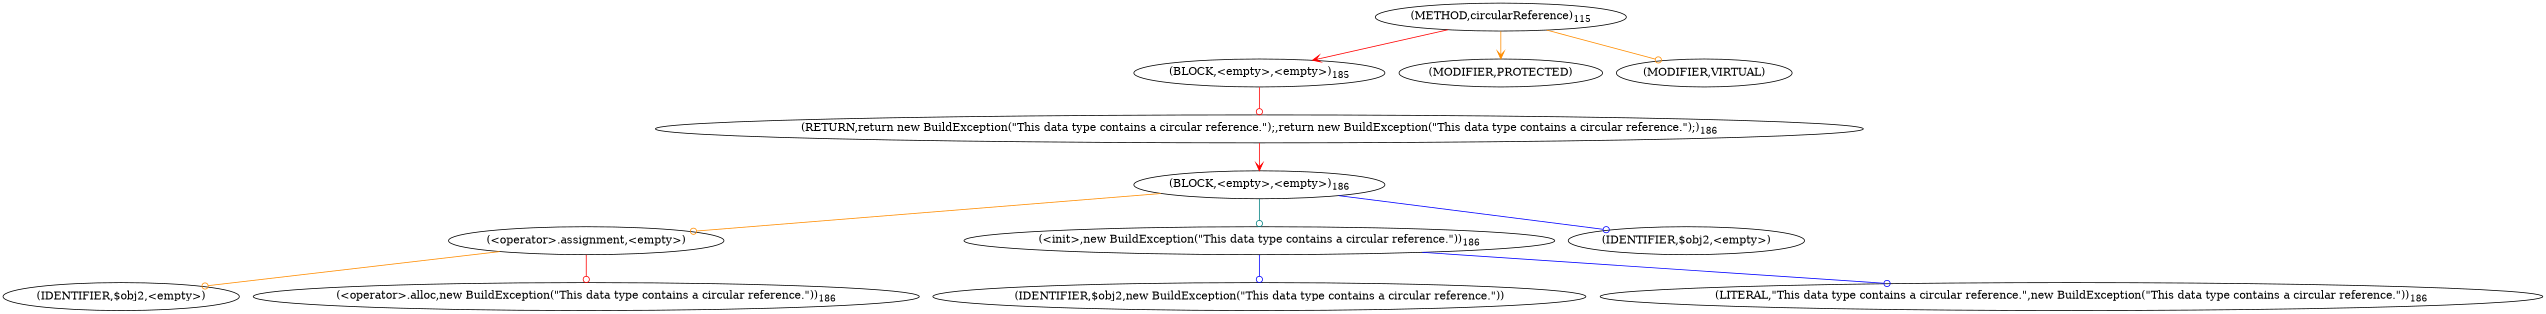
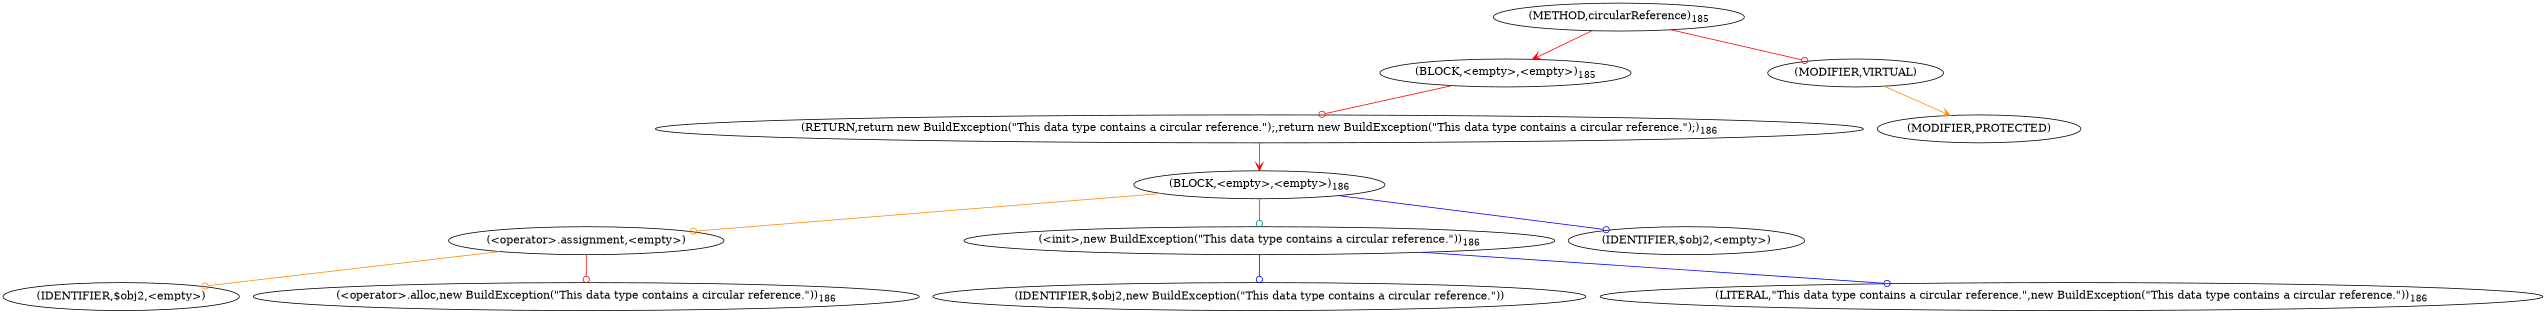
node "(METHOD,circularReference)": text "115" -> "185"
edge "(METHOD,circularReference)" -> "(MODIFIER,PROTECTED)": now "(MODIFIER,VIRTUAL)" -> "(MODIFIER,PROTECTED)"
edge "(METHOD,circularReference)" -> "(MODIFIER,VIRTUAL)": color darkorange -> red
